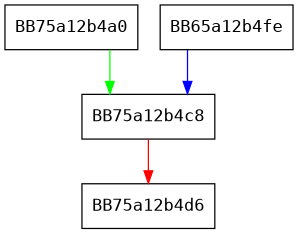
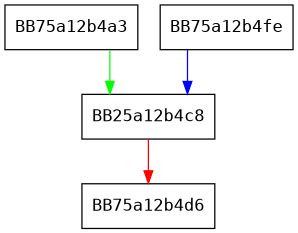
node "BB75a12b4a0": label "BB75a12b4a0" -> "BB75a12b4a3"
node "BB65a12b4fe": label "BB65a12b4fe" -> "BB75a12b4fe"
node "BB75a12b4c8": label "BB75a12b4c8" -> "BB25a12b4c8"
